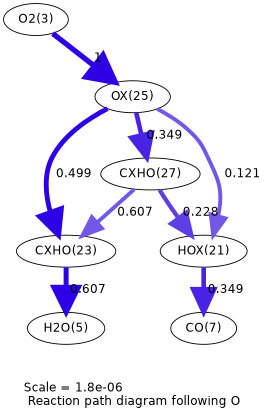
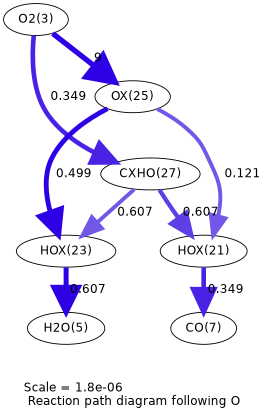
edge "O2(3)" -> "OX(25)": label " 1" -> " 9"
edge "OX(25)" -> "CXHO(27)": now "O2(3)" -> "CXHO(27)"
edge "CXHO(27)" -> "HOX(21)": label " 0.228" -> " 0.607"
node "CXHO(23)": label "CXHO(23)" -> "HOX(23)"
